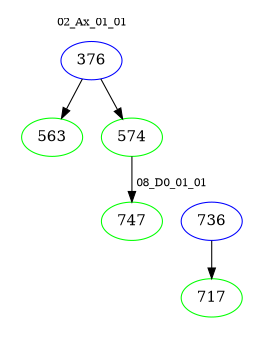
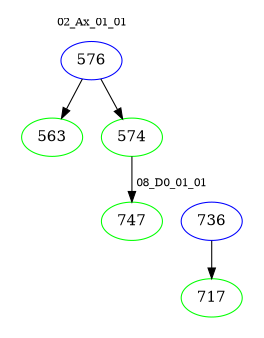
node "376": label "376" -> "576"
